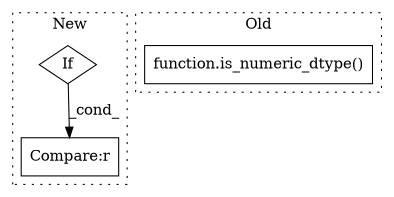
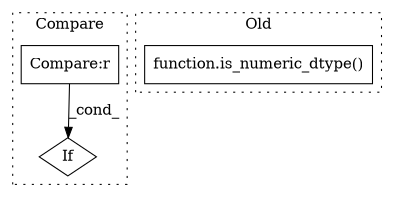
cluster "New": label "New" -> "Compare"
edge "If" -> "Compare:r": reversed
